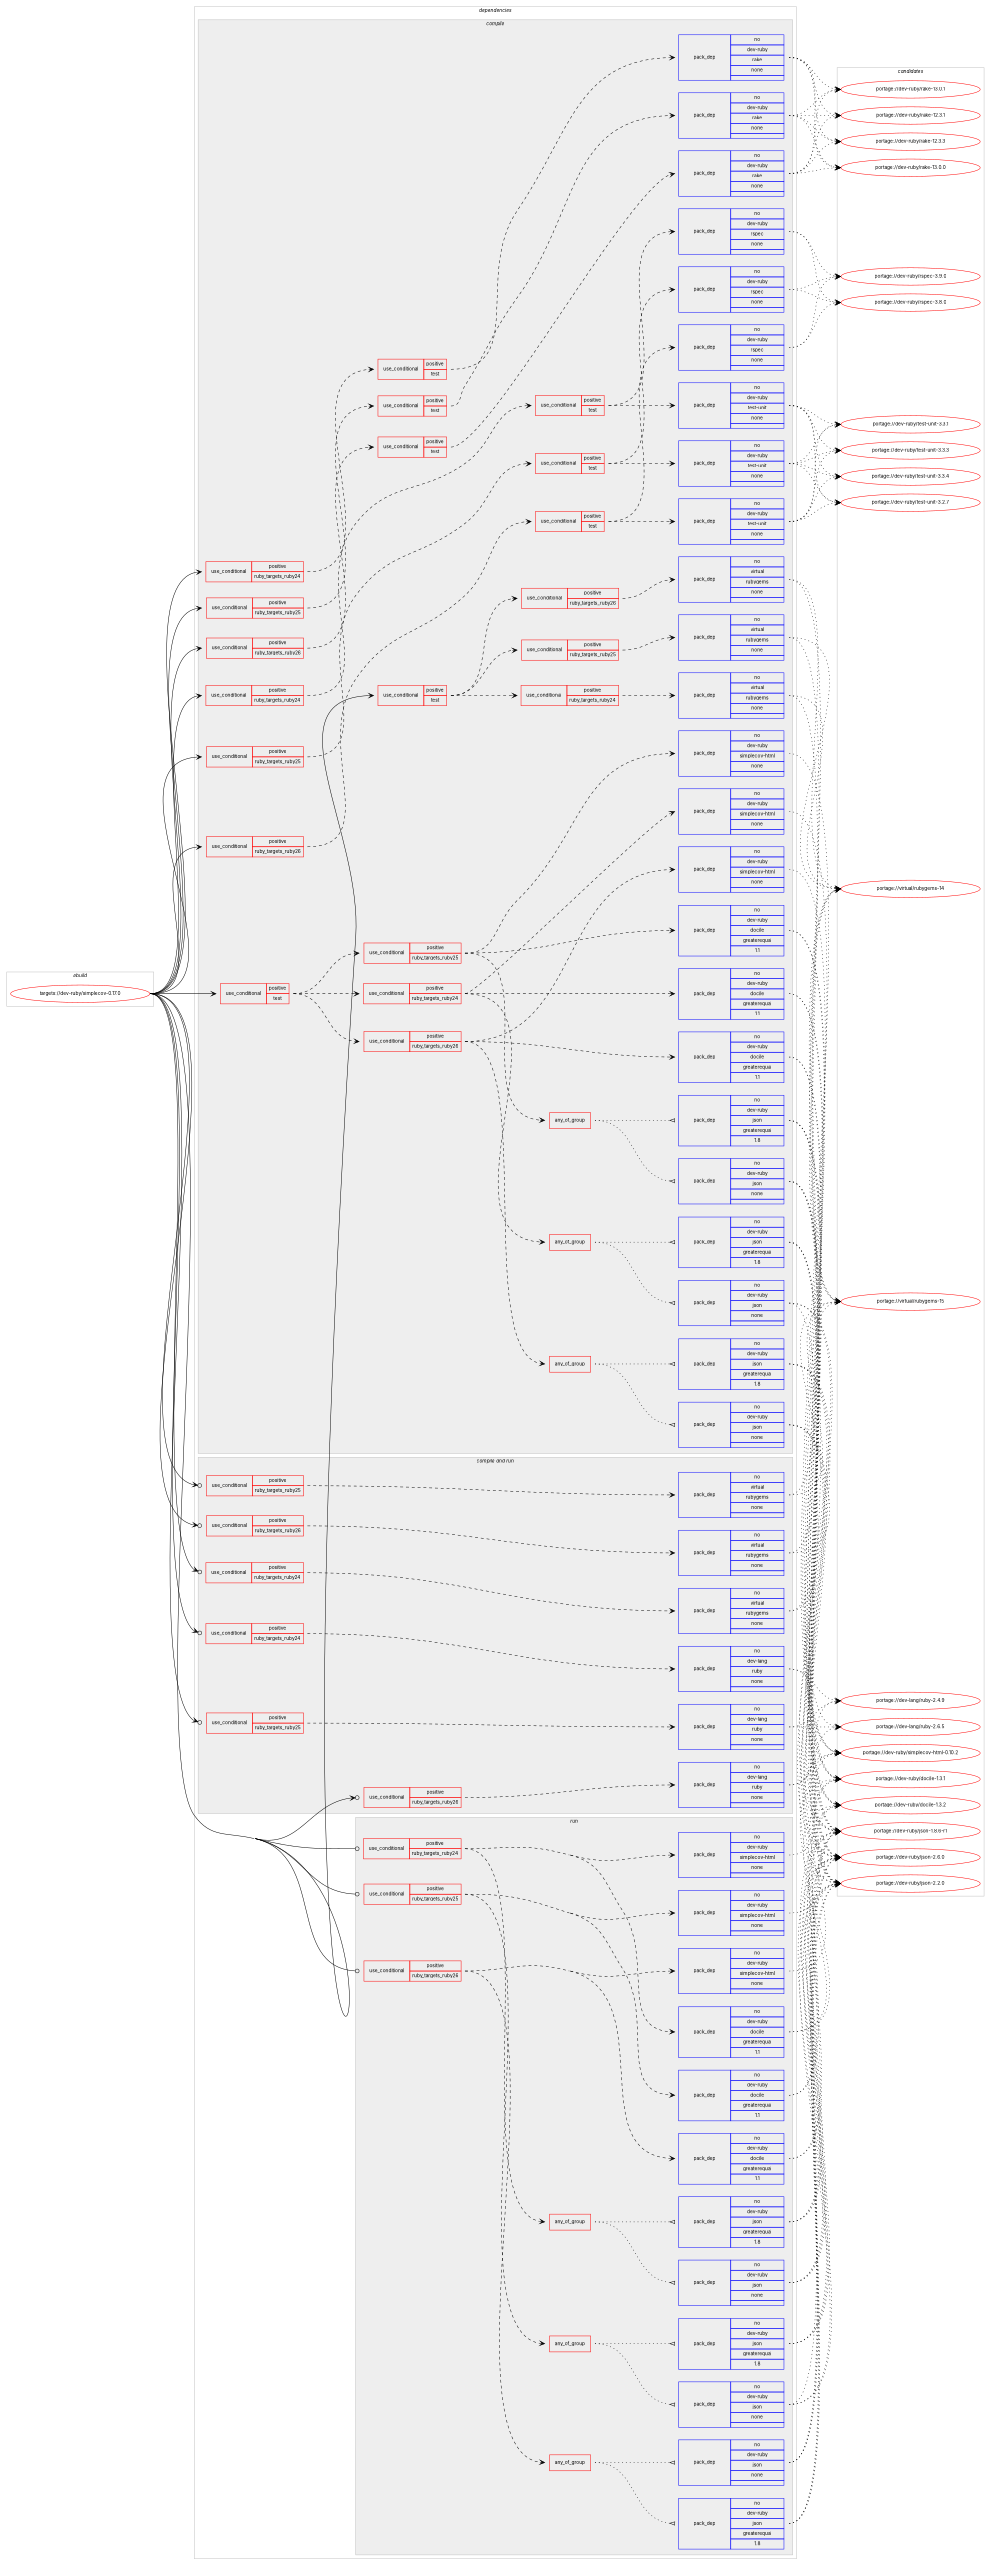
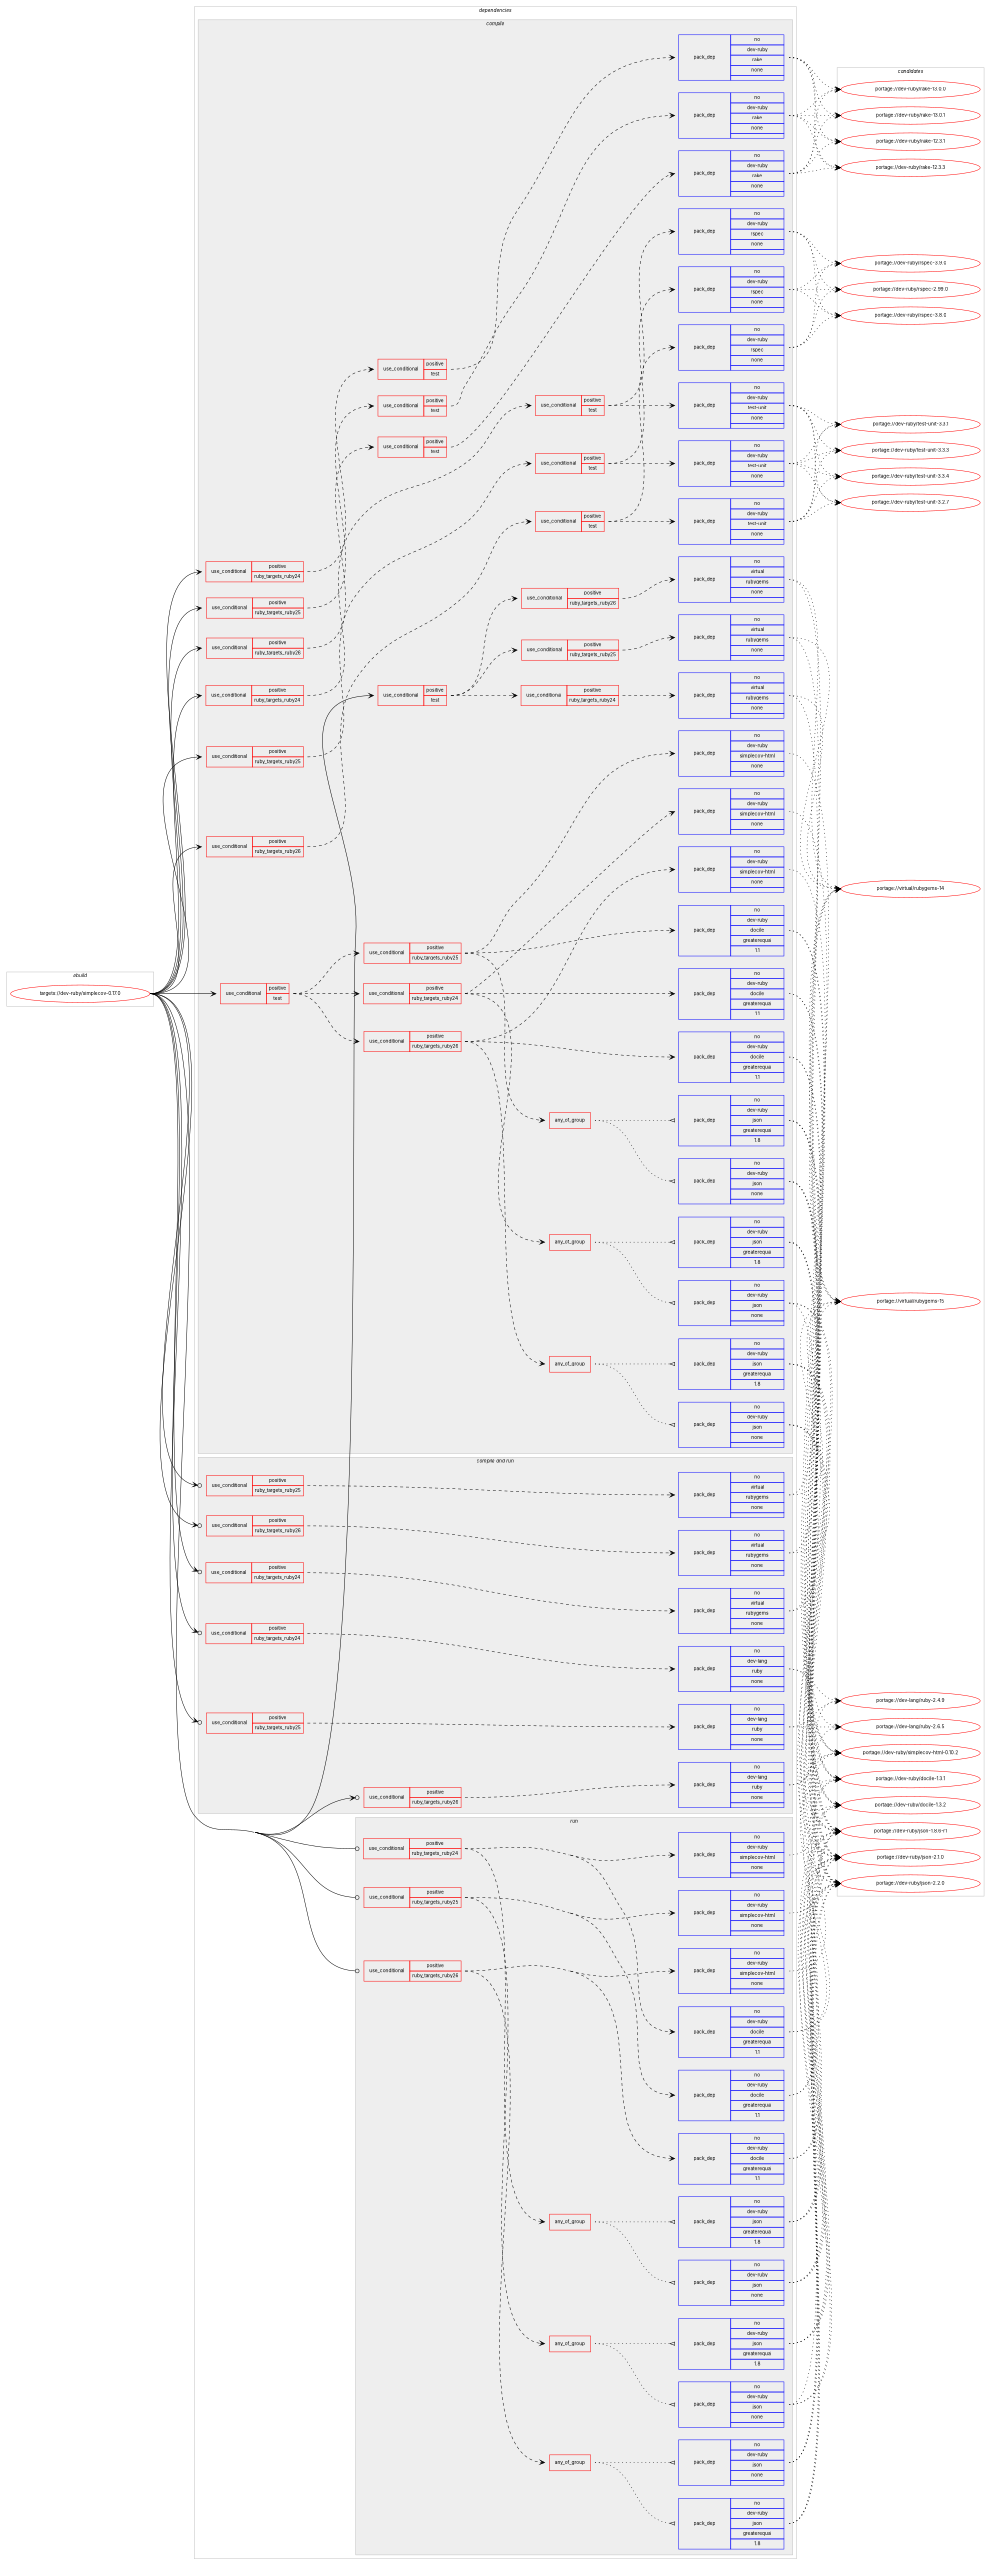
node "portage://dev-ruby/rspec-2.99.0": added
node "portage://dev-ruby/json-2.6.0": label "portage://dev-ruby/json-2.6.0" -> "portage://dev-ruby/json-2.1.0"
